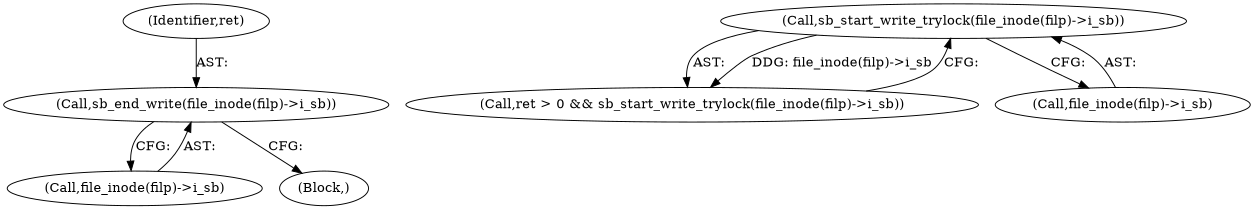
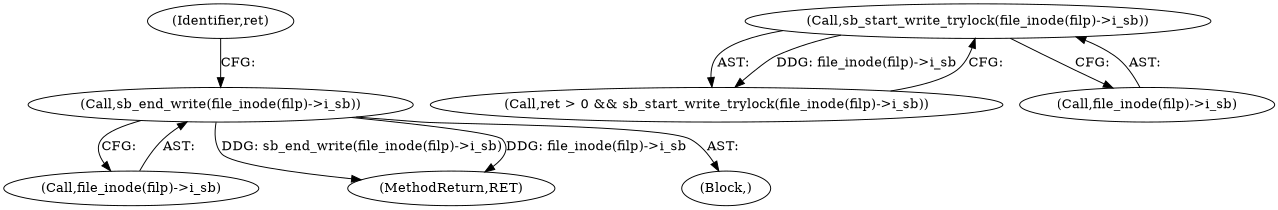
edge "(Identifier,ret)" -> "(Call,sb_end_write(file_inode(filp)->i_sb))": label "AST: " -> "CFG: "
edge "(Call,sb_end_write(file_inode(filp)->i_sb))" -> "(Block,)": label "CFG: " -> "AST: "
node "(MethodReturn,RET)": added
